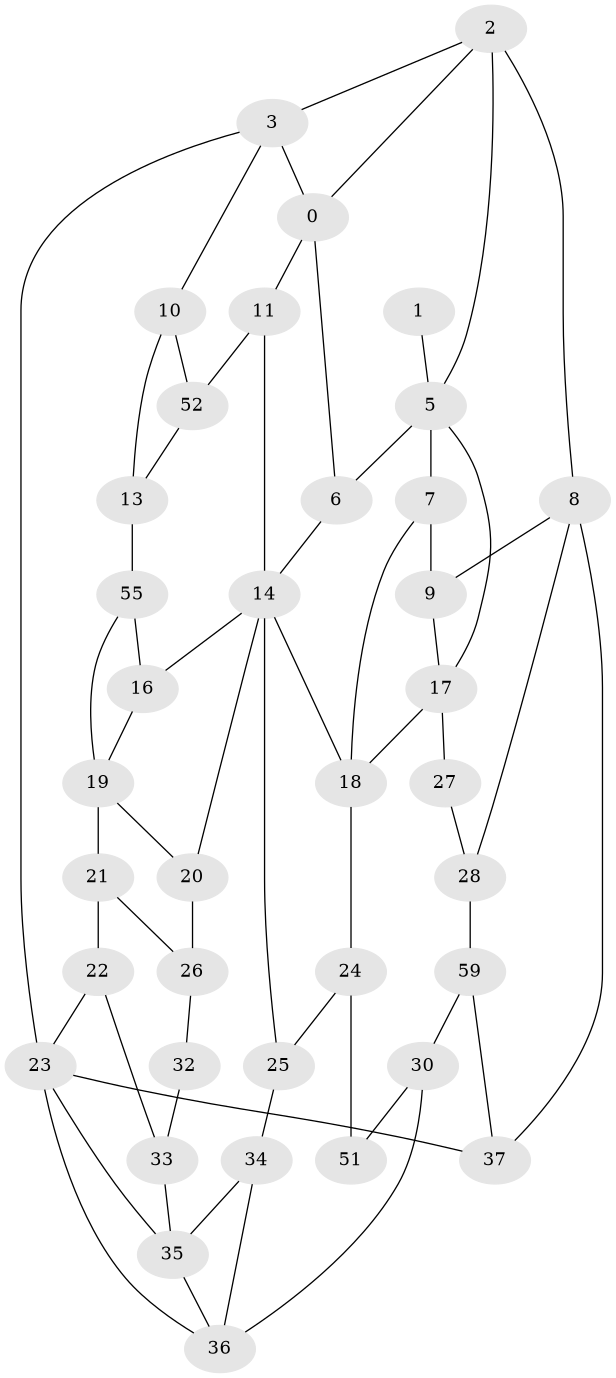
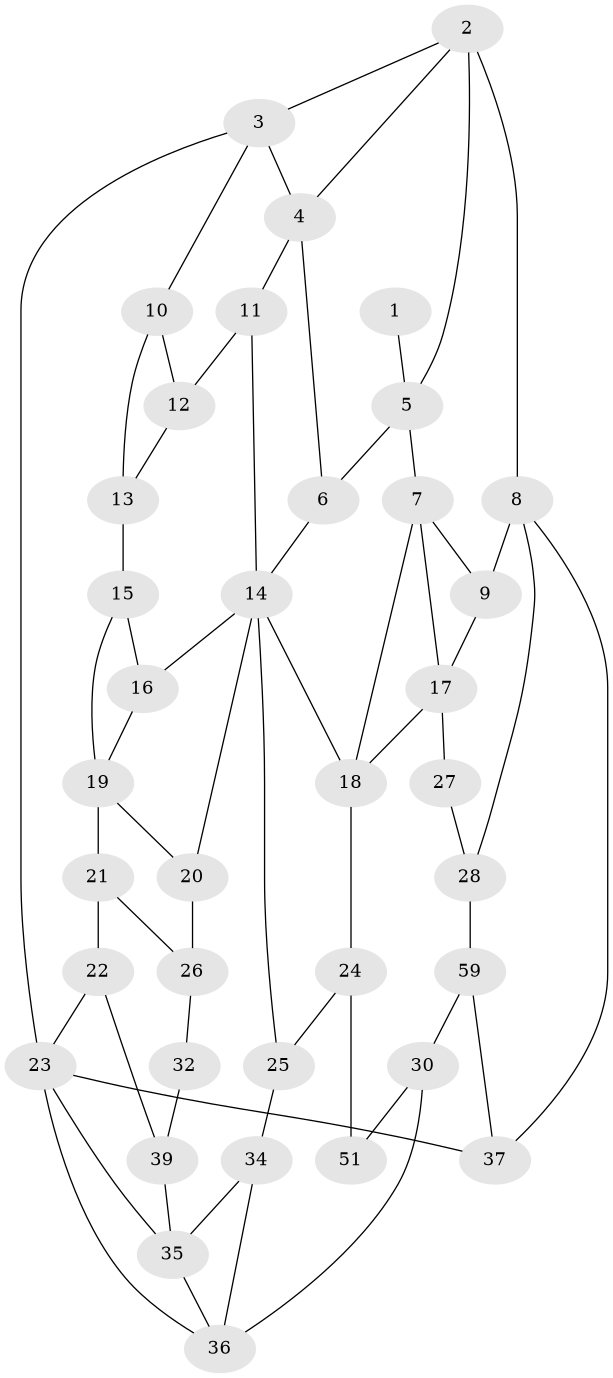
node "0": label "0" -> "4"
node "52": label "52" -> "12"
edge "5" -- "17": now "7" -- "17"
node "55": label "55" -> "15"
node "33": label "33" -> "39"
